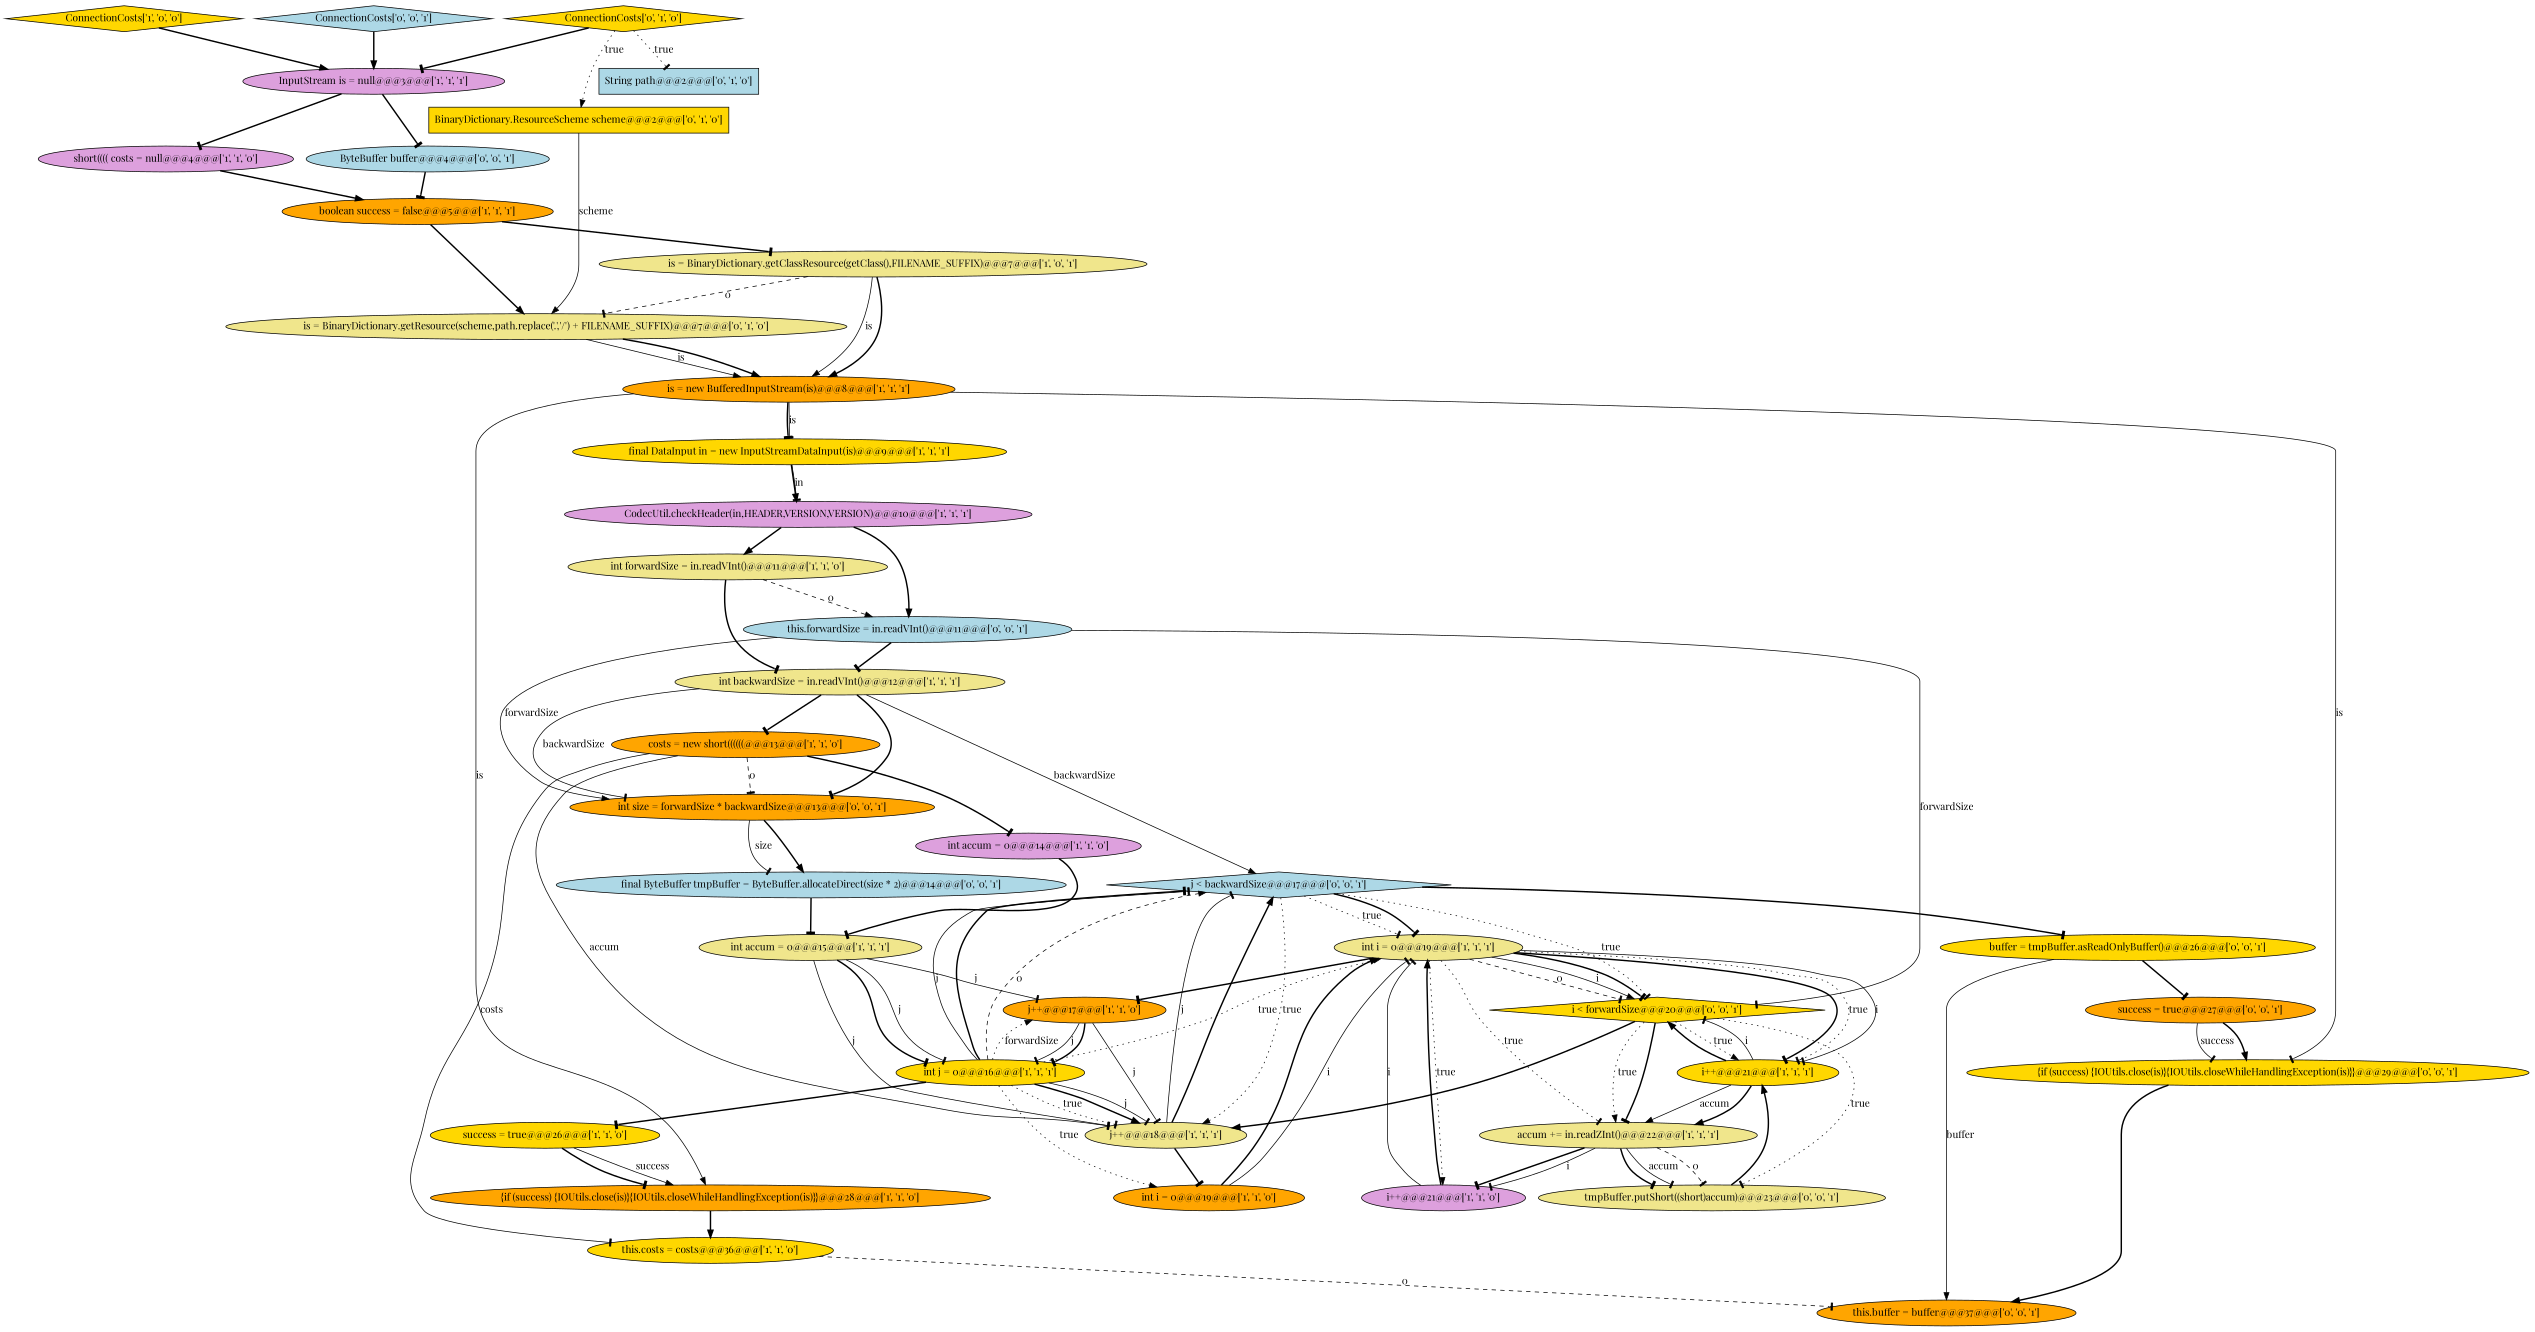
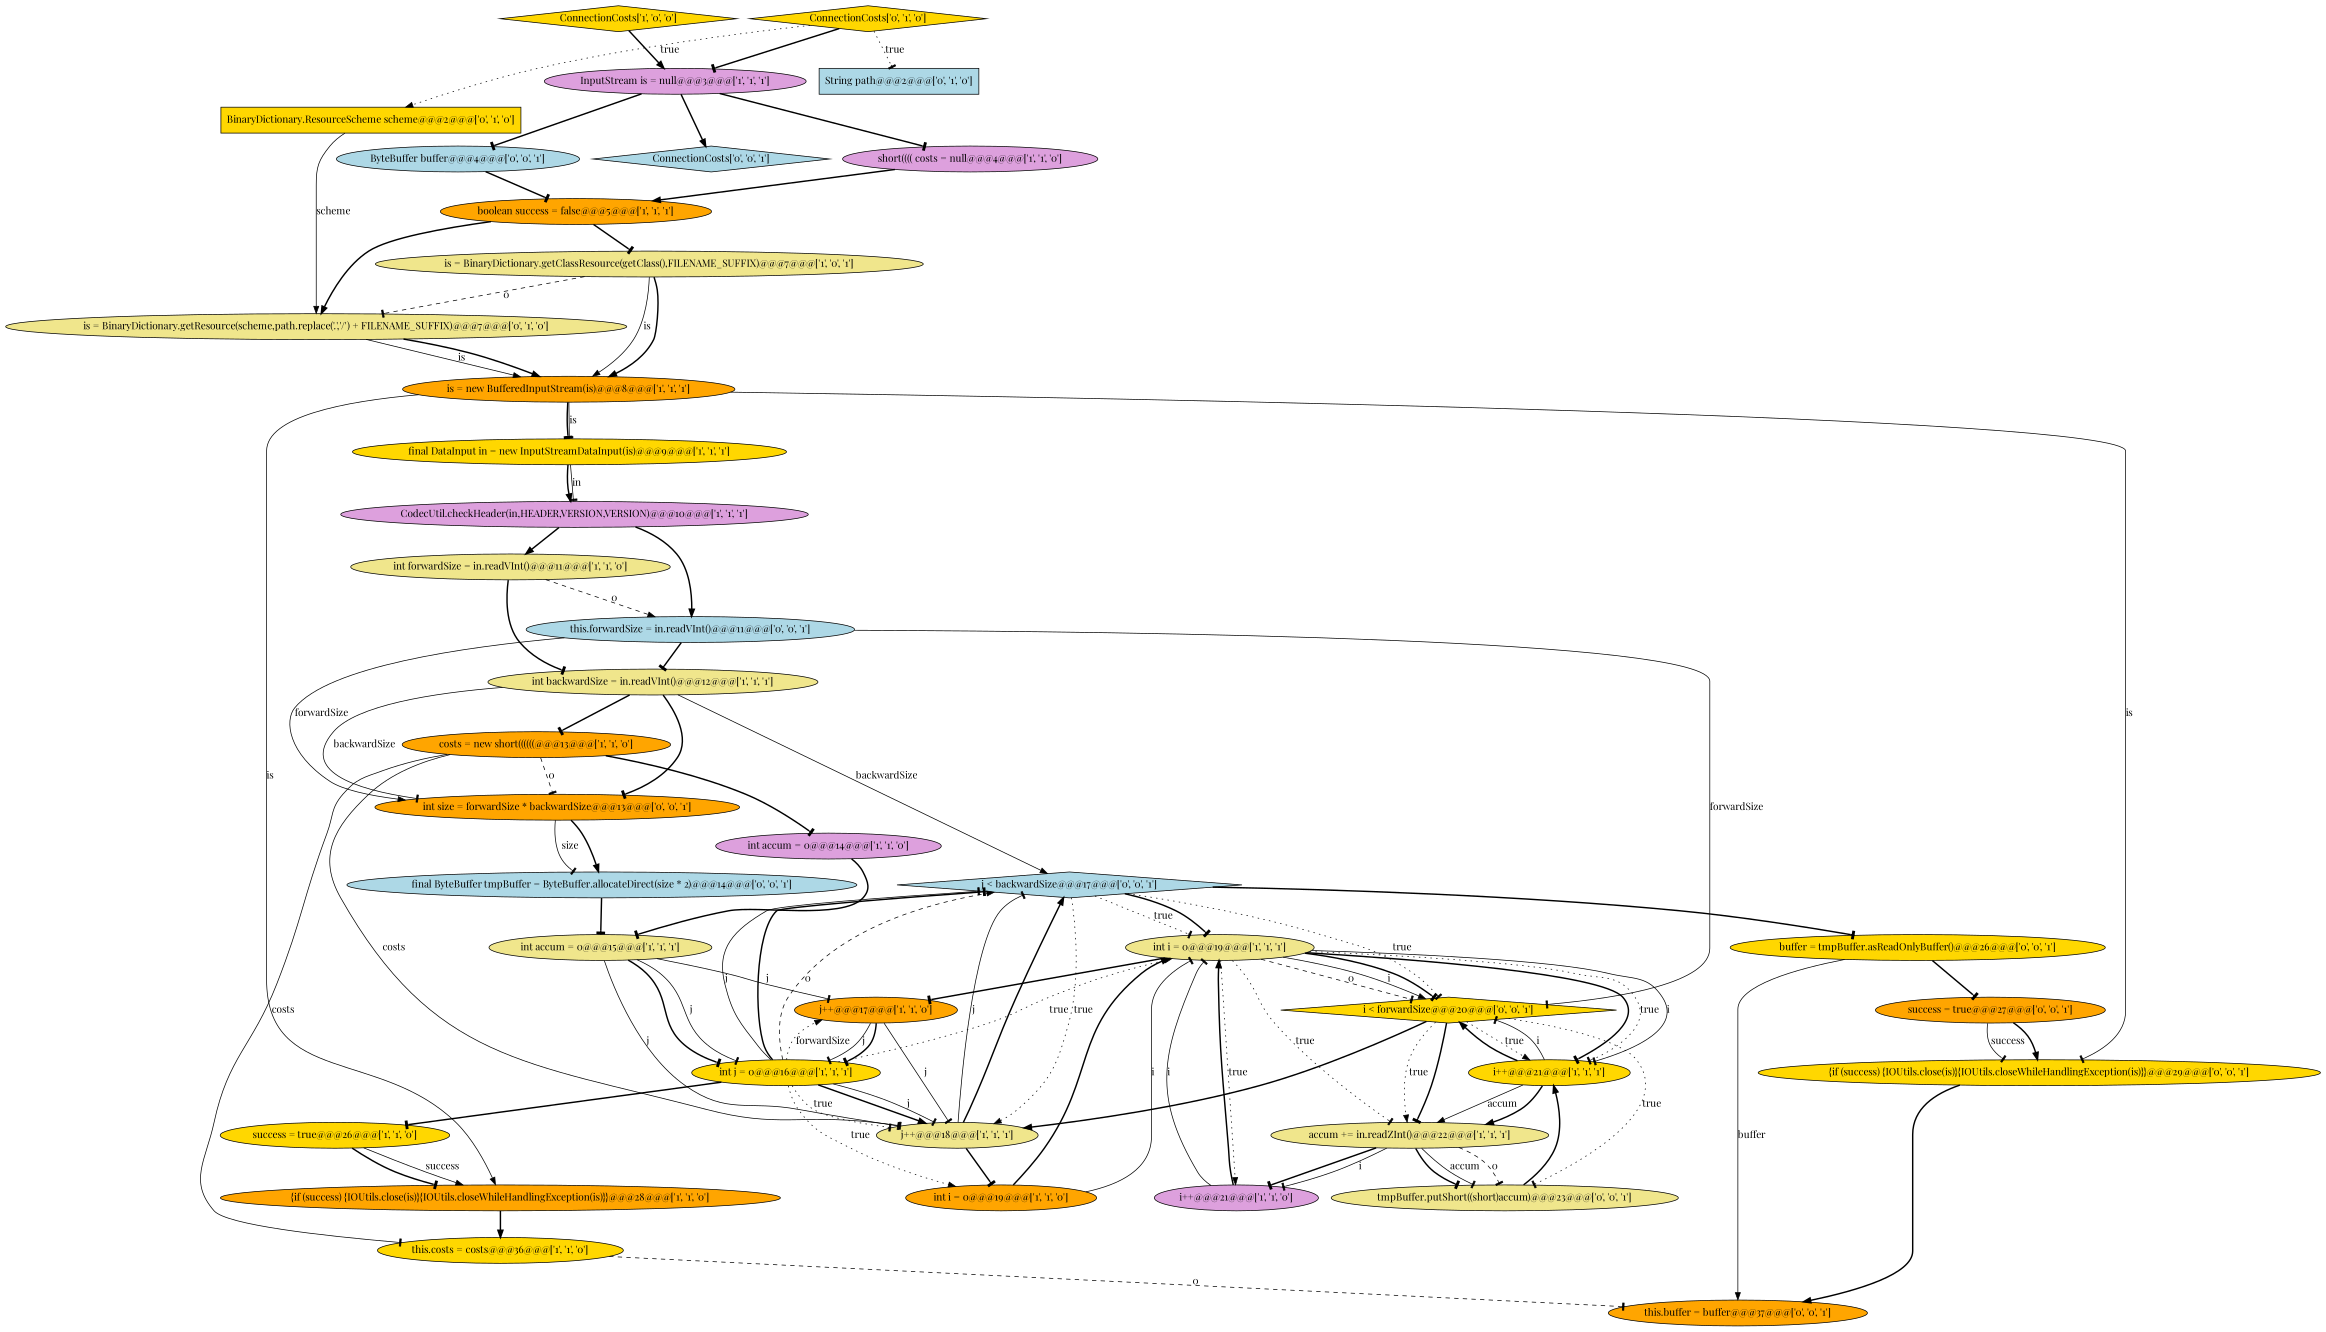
edge "ConnectionCosts['0', '0', '1']" -> "InputStream is = null@@@3@@@['1', '1', '1']": reversed
edge "costs = new short((((((@@@13@@@['1', '1', '0']" -> "j++@@@18@@@['1', '1', '1']": label "accum" -> "costs"
